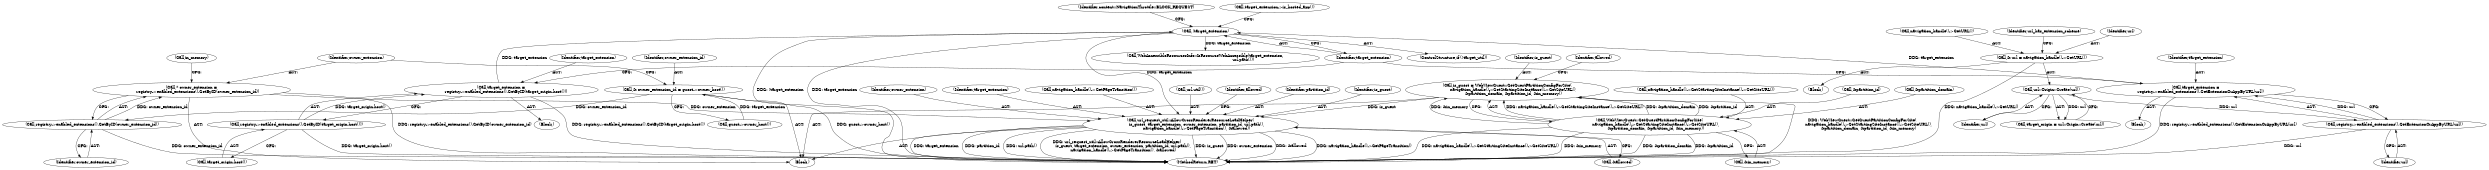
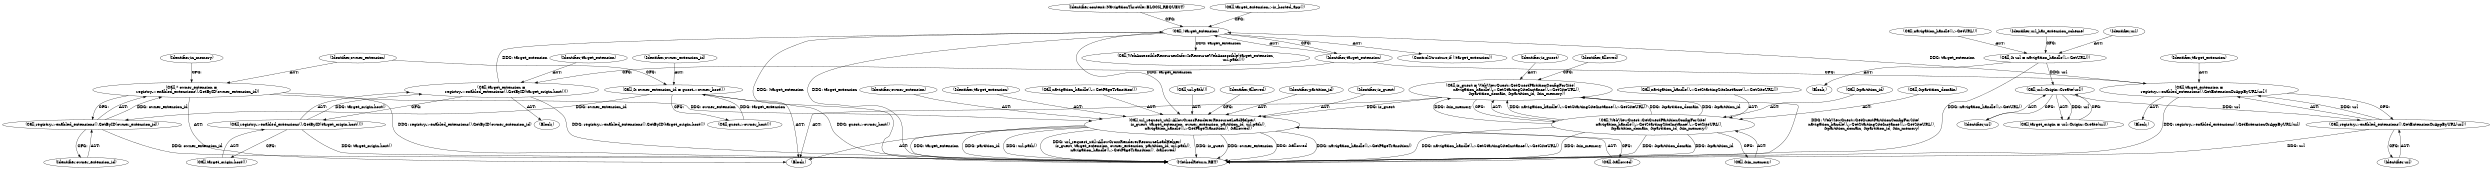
node "(Call,in_memory)": label "(Call,in_memory)" -> "(Identifier,in_memory)"
node "(ControlStructure,if (!target_util))": label "(ControlStructure,if (!target_util))" -> "(ControlStructure,if (!target_extension))"
edge "(Call,& url = navigation_handle()->GetURL())" -> "(Call,url::Origin::Create(url))": label "AST: " -> "DDG: url"
node "(Call,url.util())": label "(Call,url.util())" -> "(Call,url.path())"
